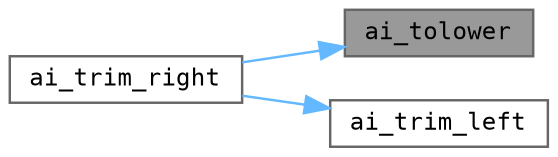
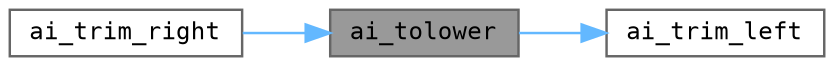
edge "ai_trim_right" -> "ai_trim_left": now "ai_tolower" -> "ai_trim_left"
